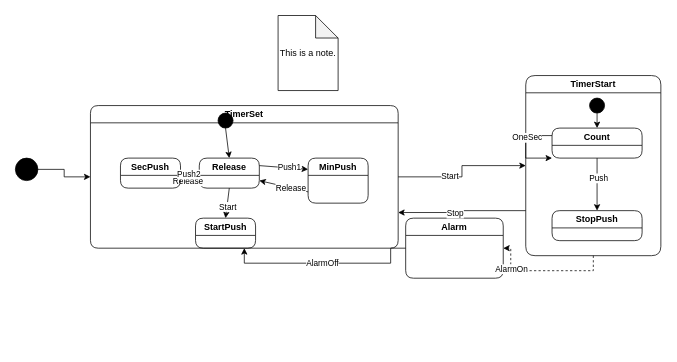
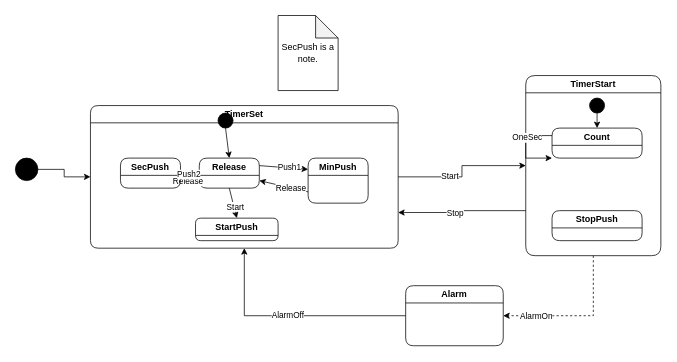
node "This is a note.": label "This is a note." -> "SecPush is a note."
edge "Count" -> "StopPush": removed, label "Push"
node "StartPush": size 60x30 -> 83x23
node "Alarm": moved (454, 248) -> (454, 315)
